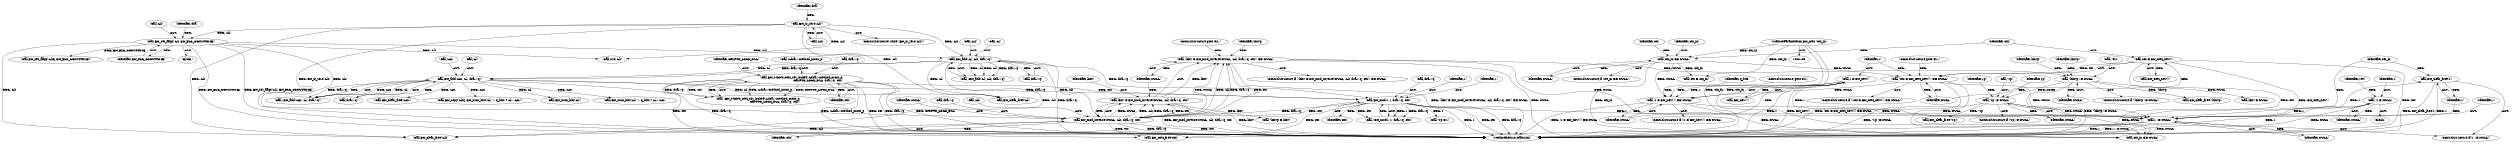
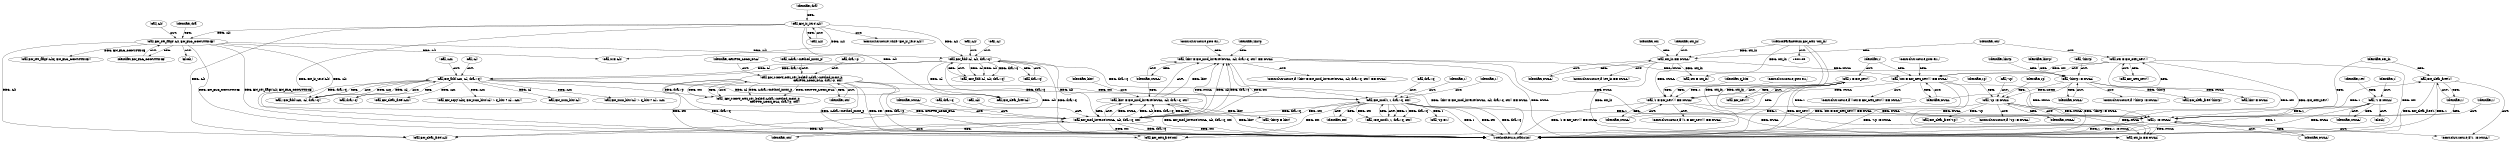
node "(Call,*err)": label "(Call,*err)" -> "(Call,*kinvp)"
edge "(Call,kinv = BN_mod_inverse(NULL, &k, dsa->q, ctx))" -> "(Call,BN_mod_inverse(NULL, &k, dsa->q, ctx))": label "CTX: " -> "CFG: "
